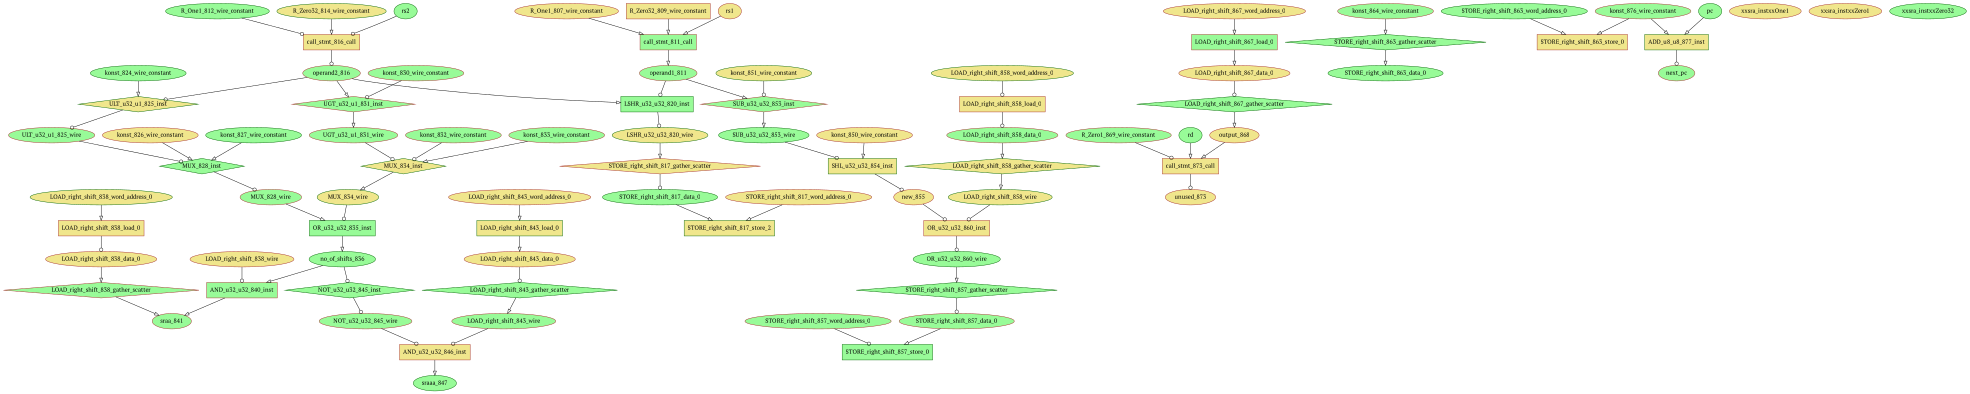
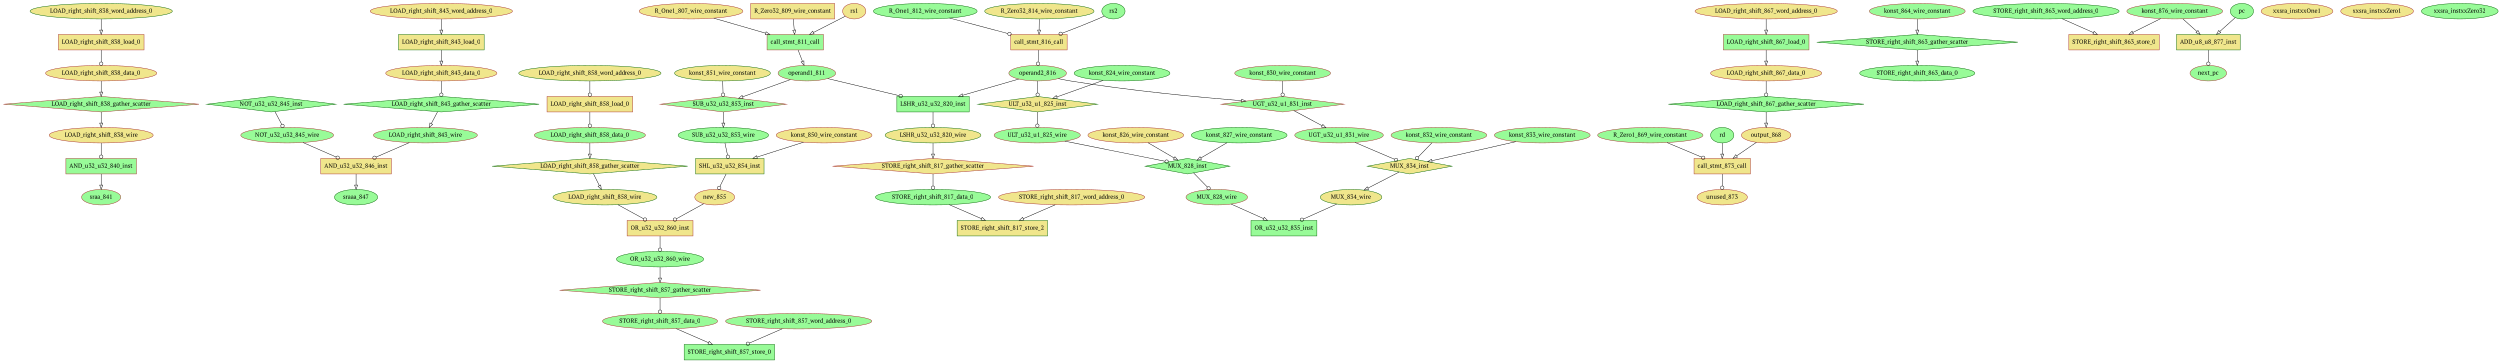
node "no_of_shifts_836": removed
node "STORE_right_shift_857_gather_scatter": color darkgreen -> brown
edge "LOAD_right_shift_838_gather_scatter" -> "sraa_841": now "LOAD_right_shift_838_gather_scatter" -> "LOAD_right_shift_838_wire"
